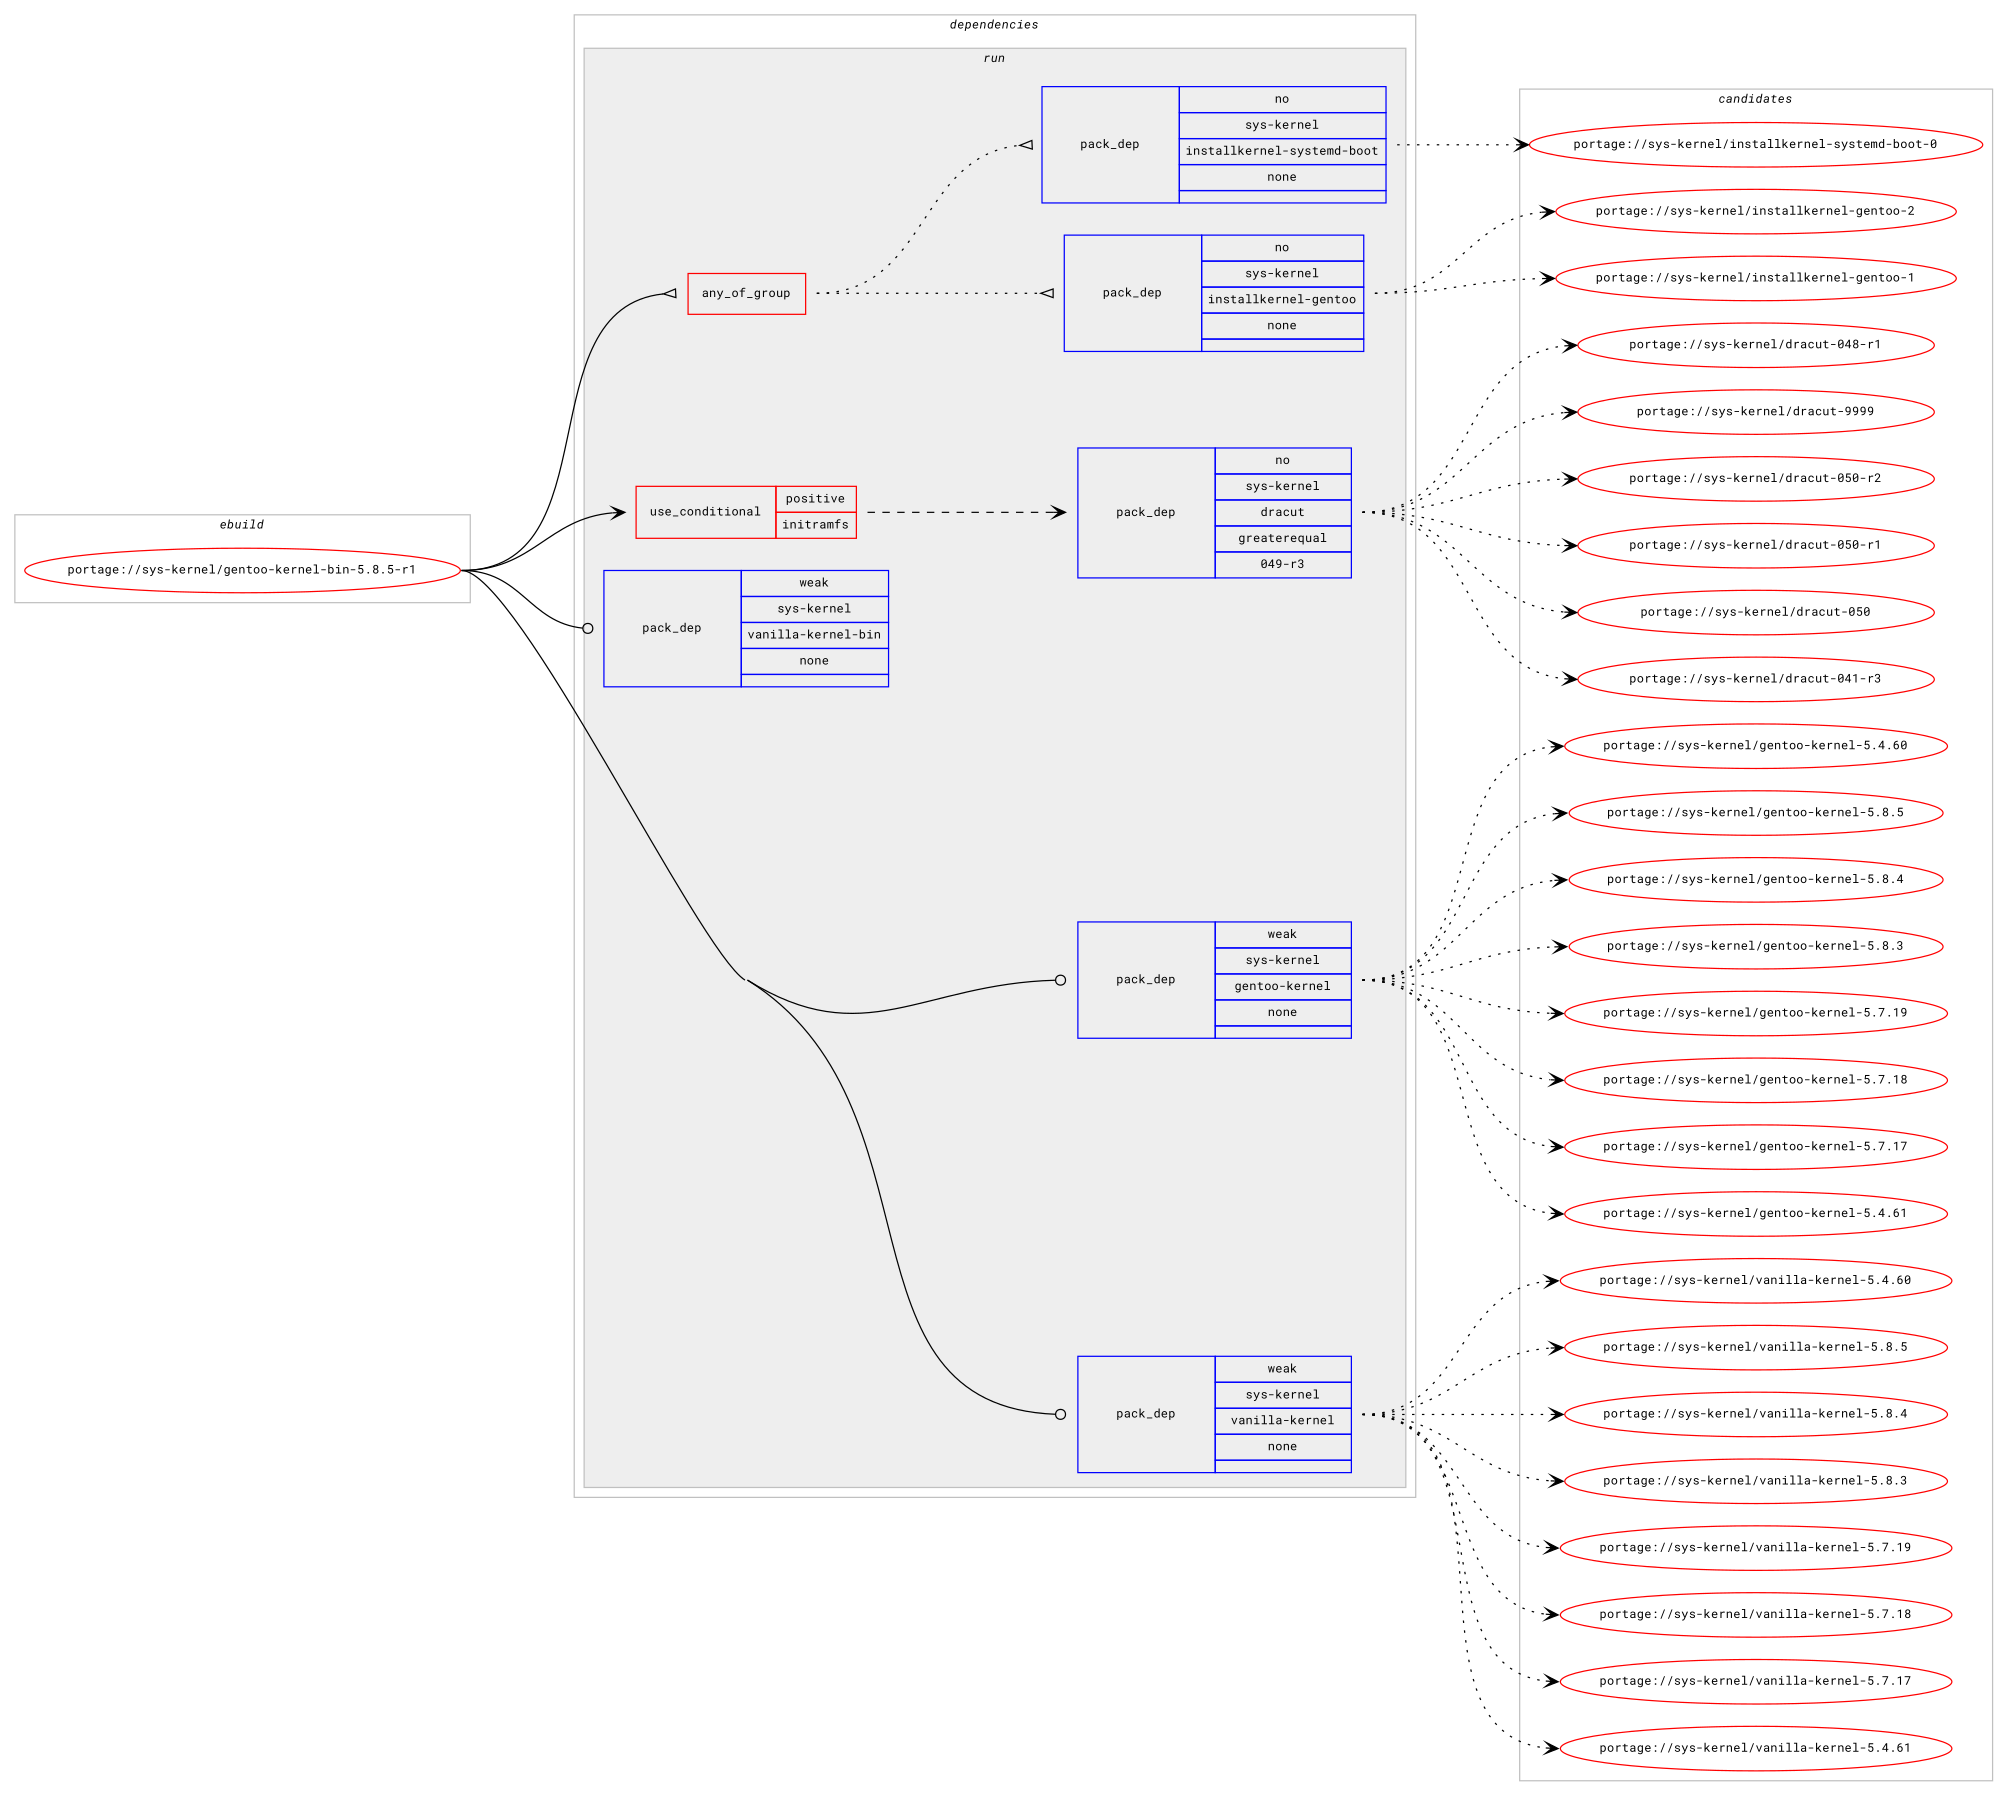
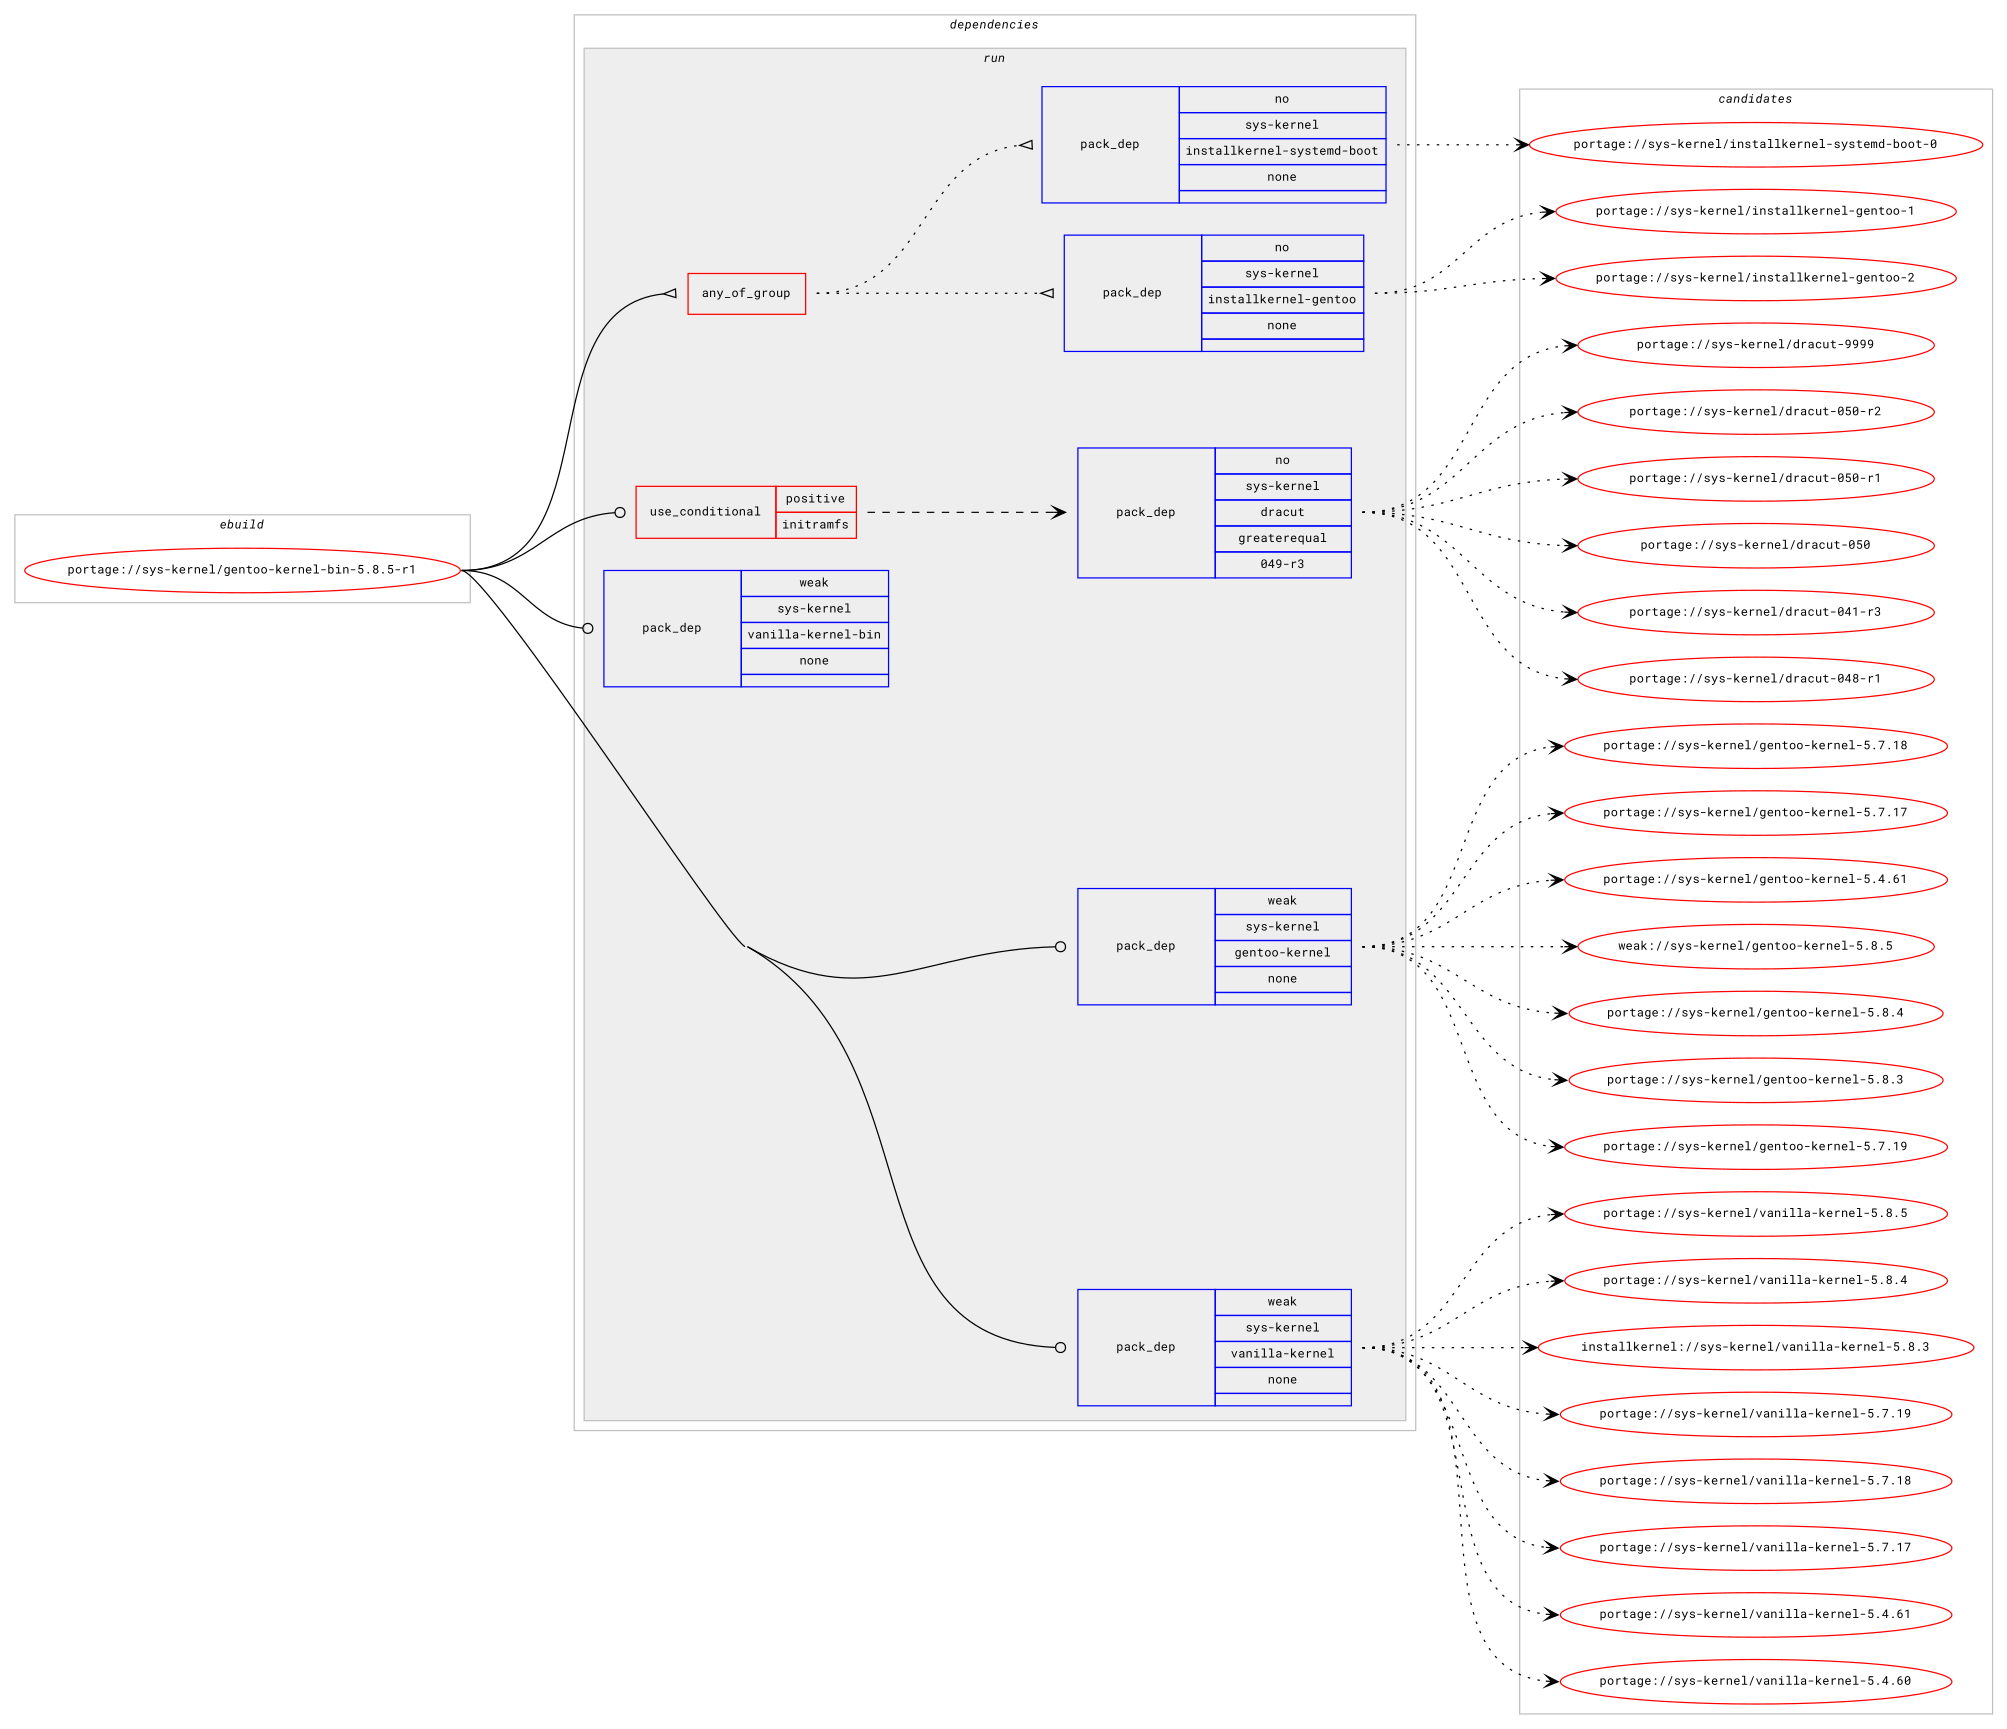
edge "portage://sys-kernel/gentoo-kernel-bin-5.8.5-r1" -> "use_conditional": arrowhead vee -> odot
node "portage://sys-kernel/gentoo-kernel-5.4.60": removed
node "portage://sys-kernel/gentoo-kernel-5.8.5": label "portage://sys-kernel/gentoo-kernel-5.8.5" -> "weak://sys-kernel/gentoo-kernel-5.8.5"
node "portage://sys-kernel/vanilla-kernel-5.8.3": label "portage://sys-kernel/vanilla-kernel-5.8.3" -> "installkernel://sys-kernel/vanilla-kernel-5.8.3"
